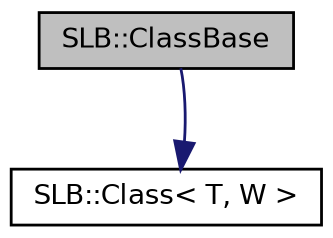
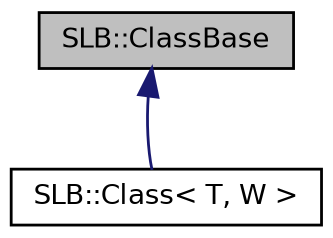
edge "SLB::ClassBase" -> "SLB::Class< T, W >": reversed
